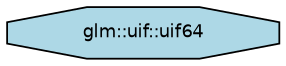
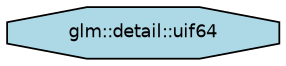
node "glm::uif::uif64": label "glm::uif::uif64" -> "glm::detail::uif64"
